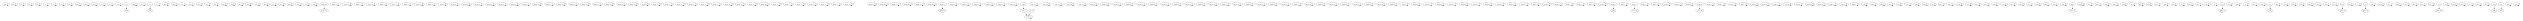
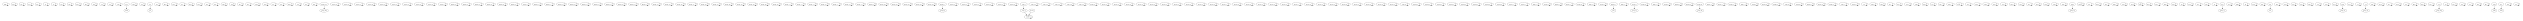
node "group_179": added
